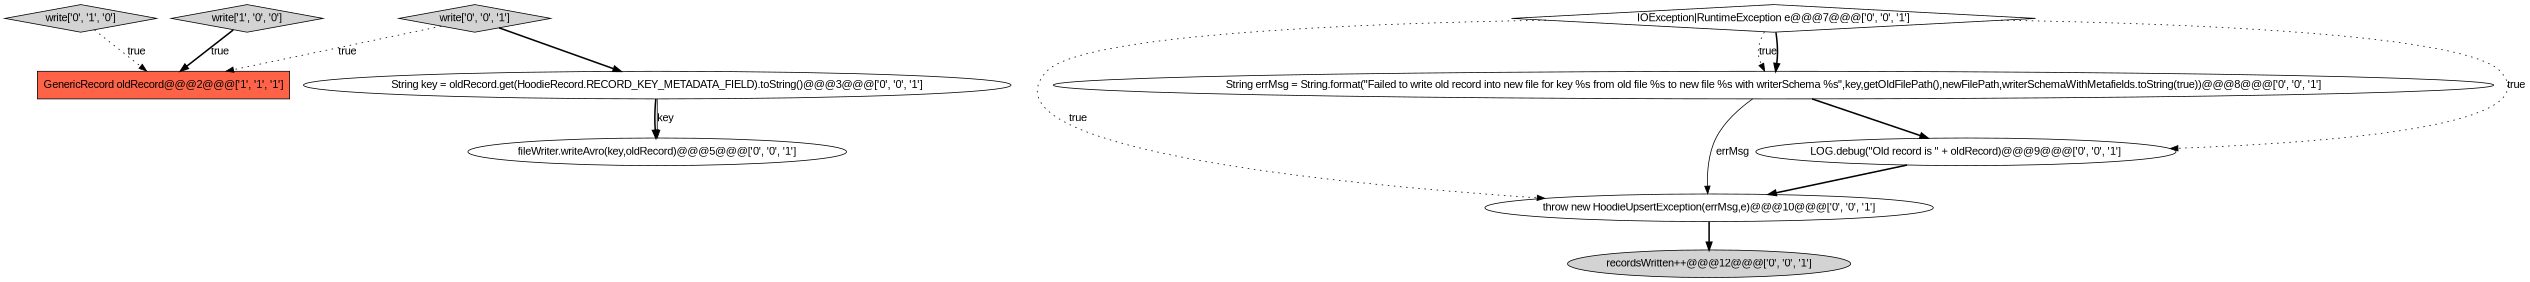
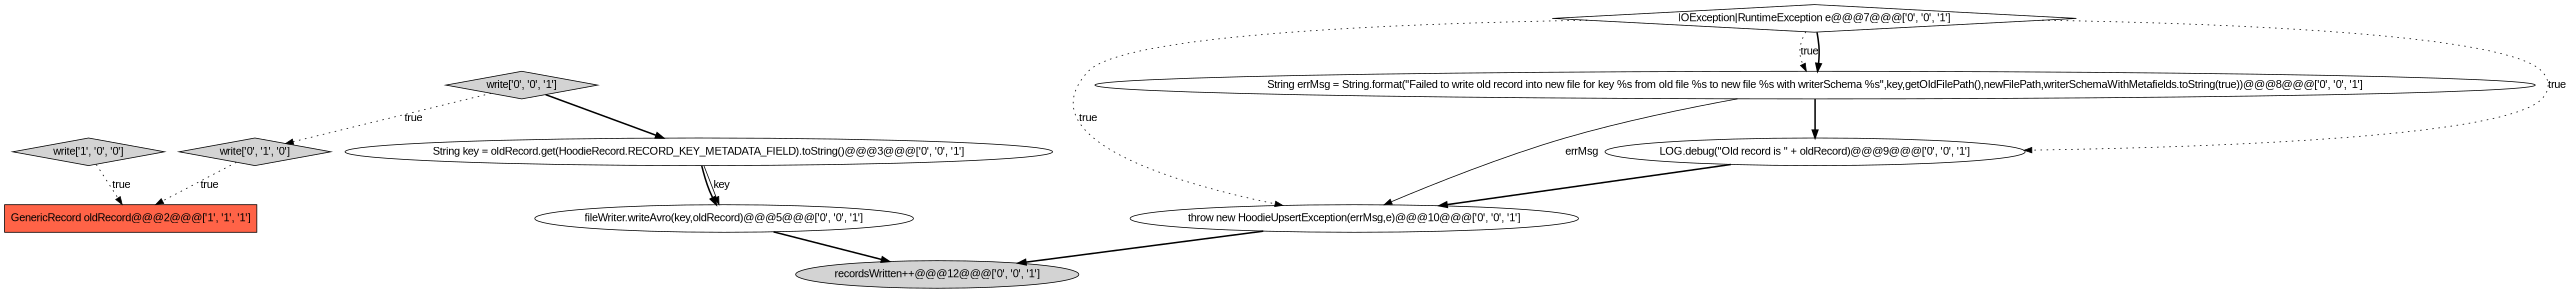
edge "write['1', '0', '0']" -> "GenericRecord oldRecord@@@2@@@['1', '1', '1']": style bold -> dotted
edge "write['0', '0', '1']" -> "GenericRecord oldRecord@@@2@@@['1', '1', '1']": now "write['0', '0', '1']" -> "write['0', '1', '0']"
edge "fileWriter.writeAvro(key,oldRecord)@@@5@@@['0', '0', '1']" -> "recordsWritten++@@@12@@@['0', '0', '1']": added
